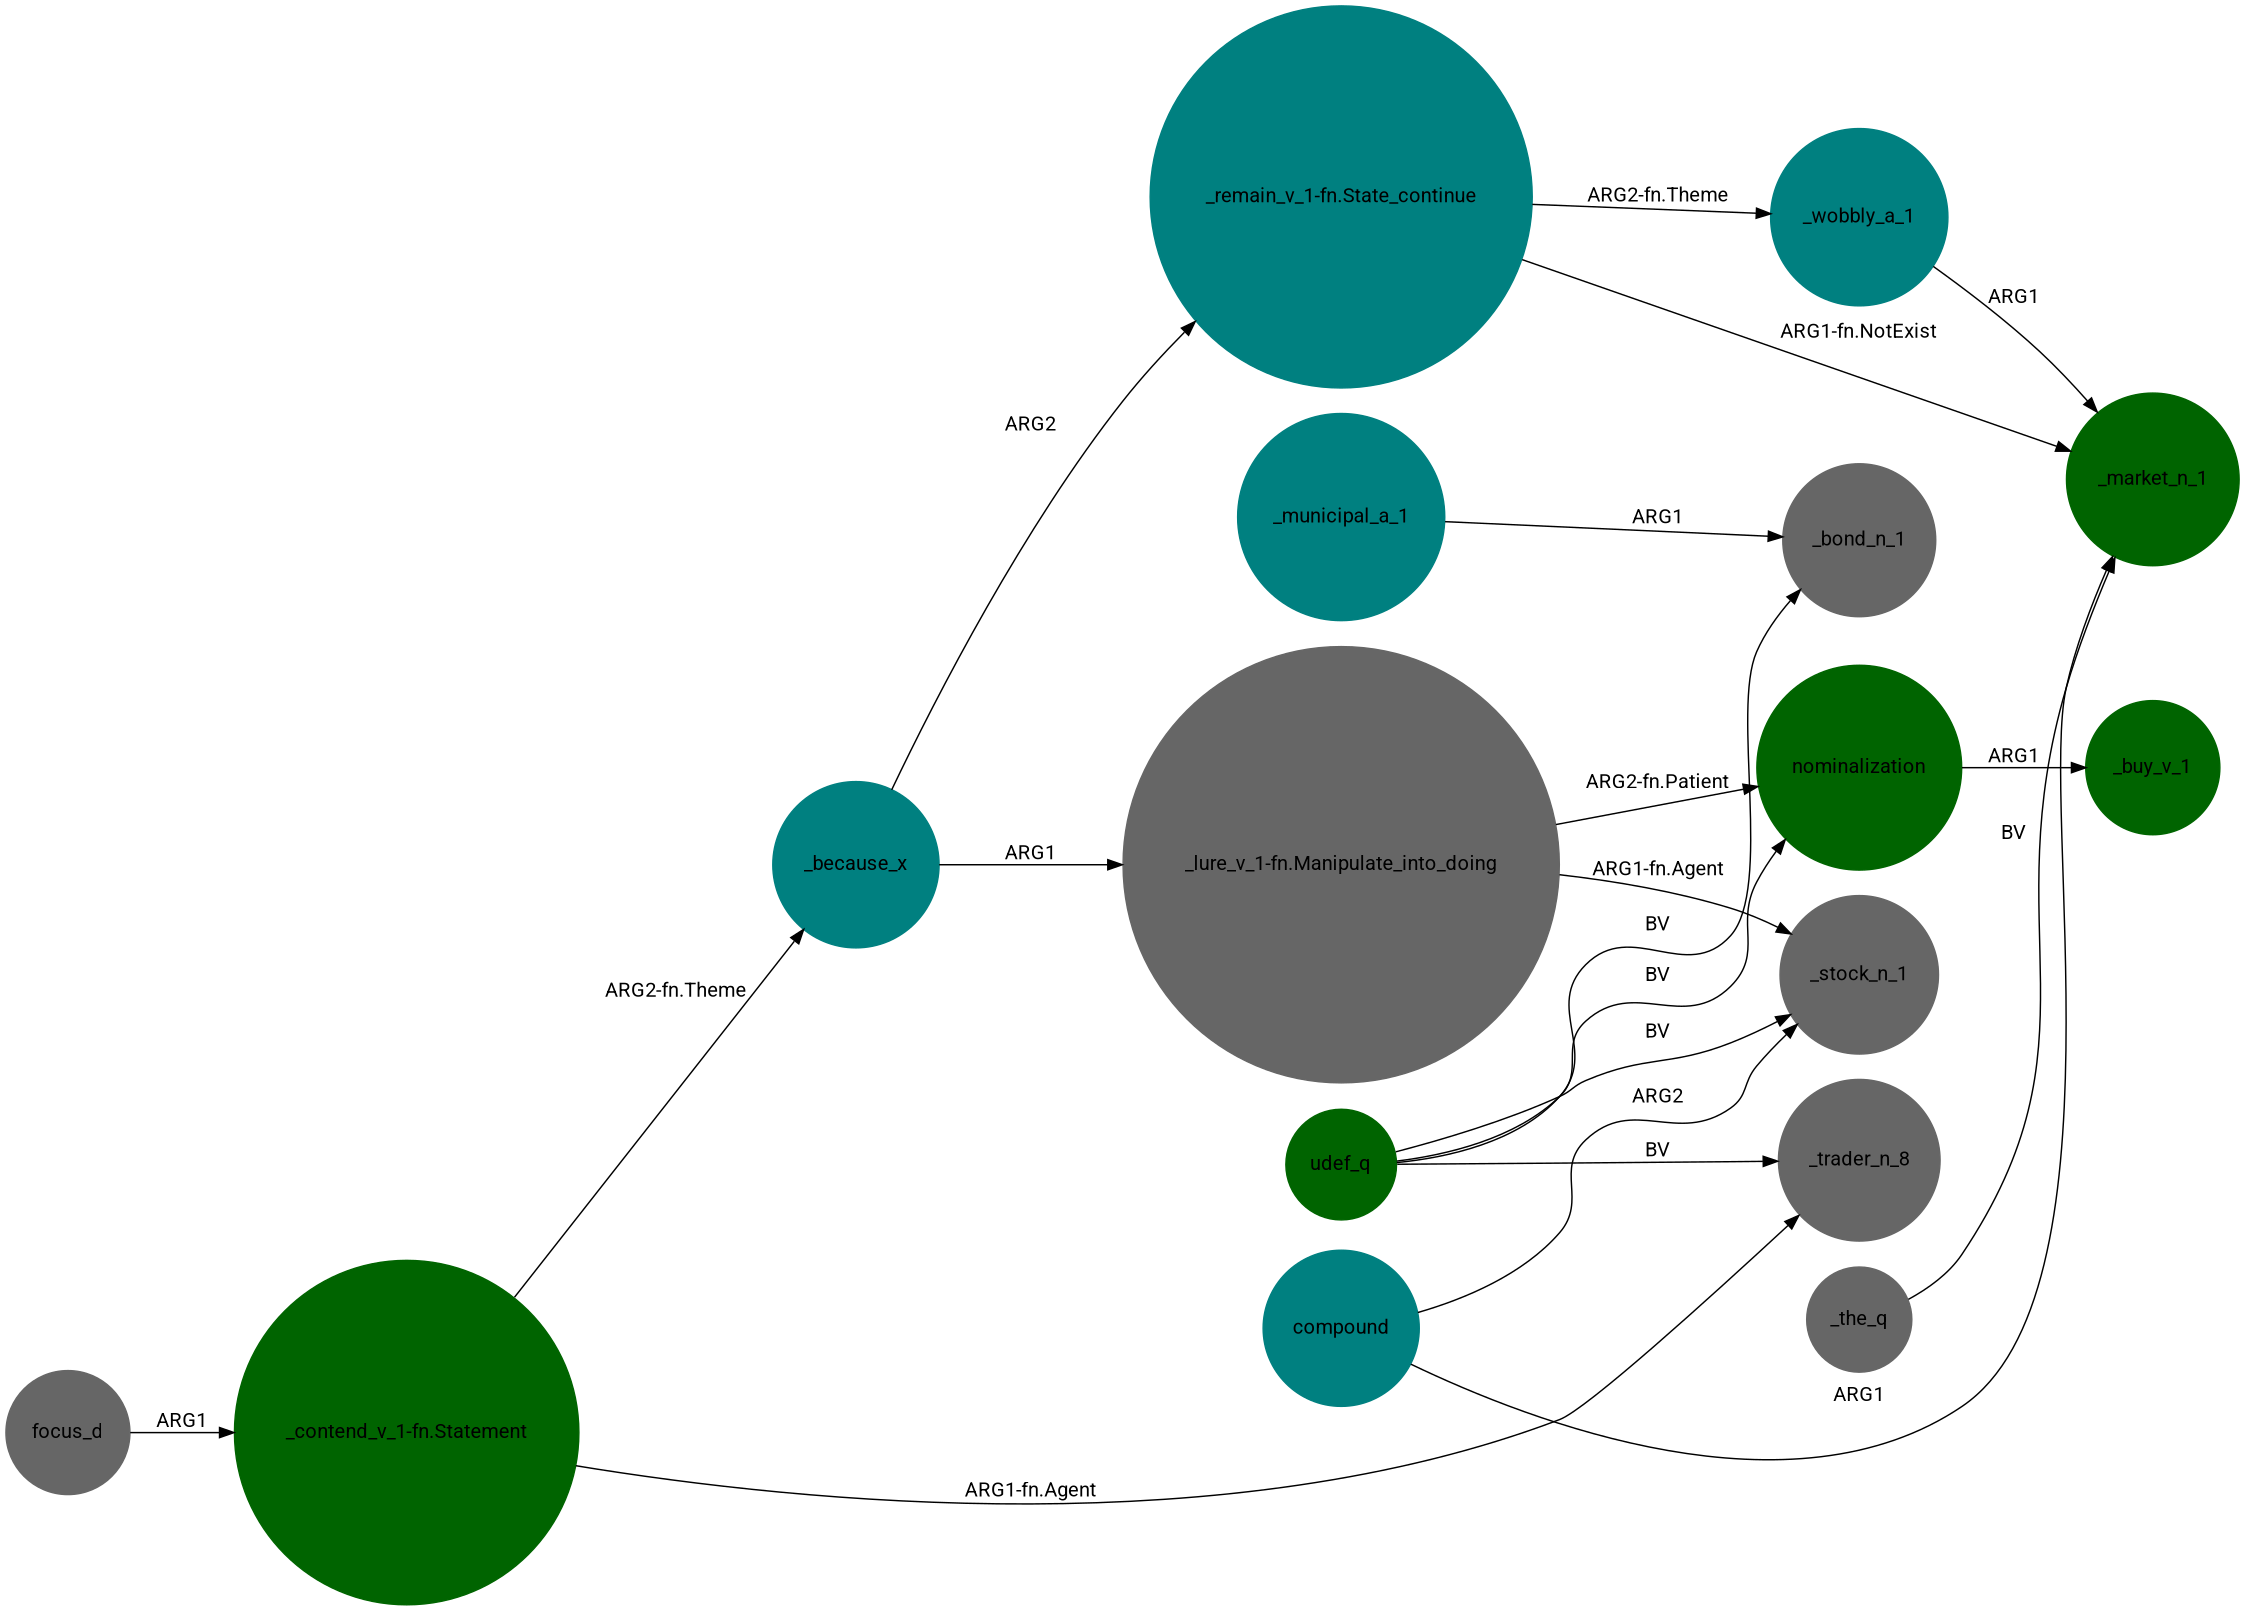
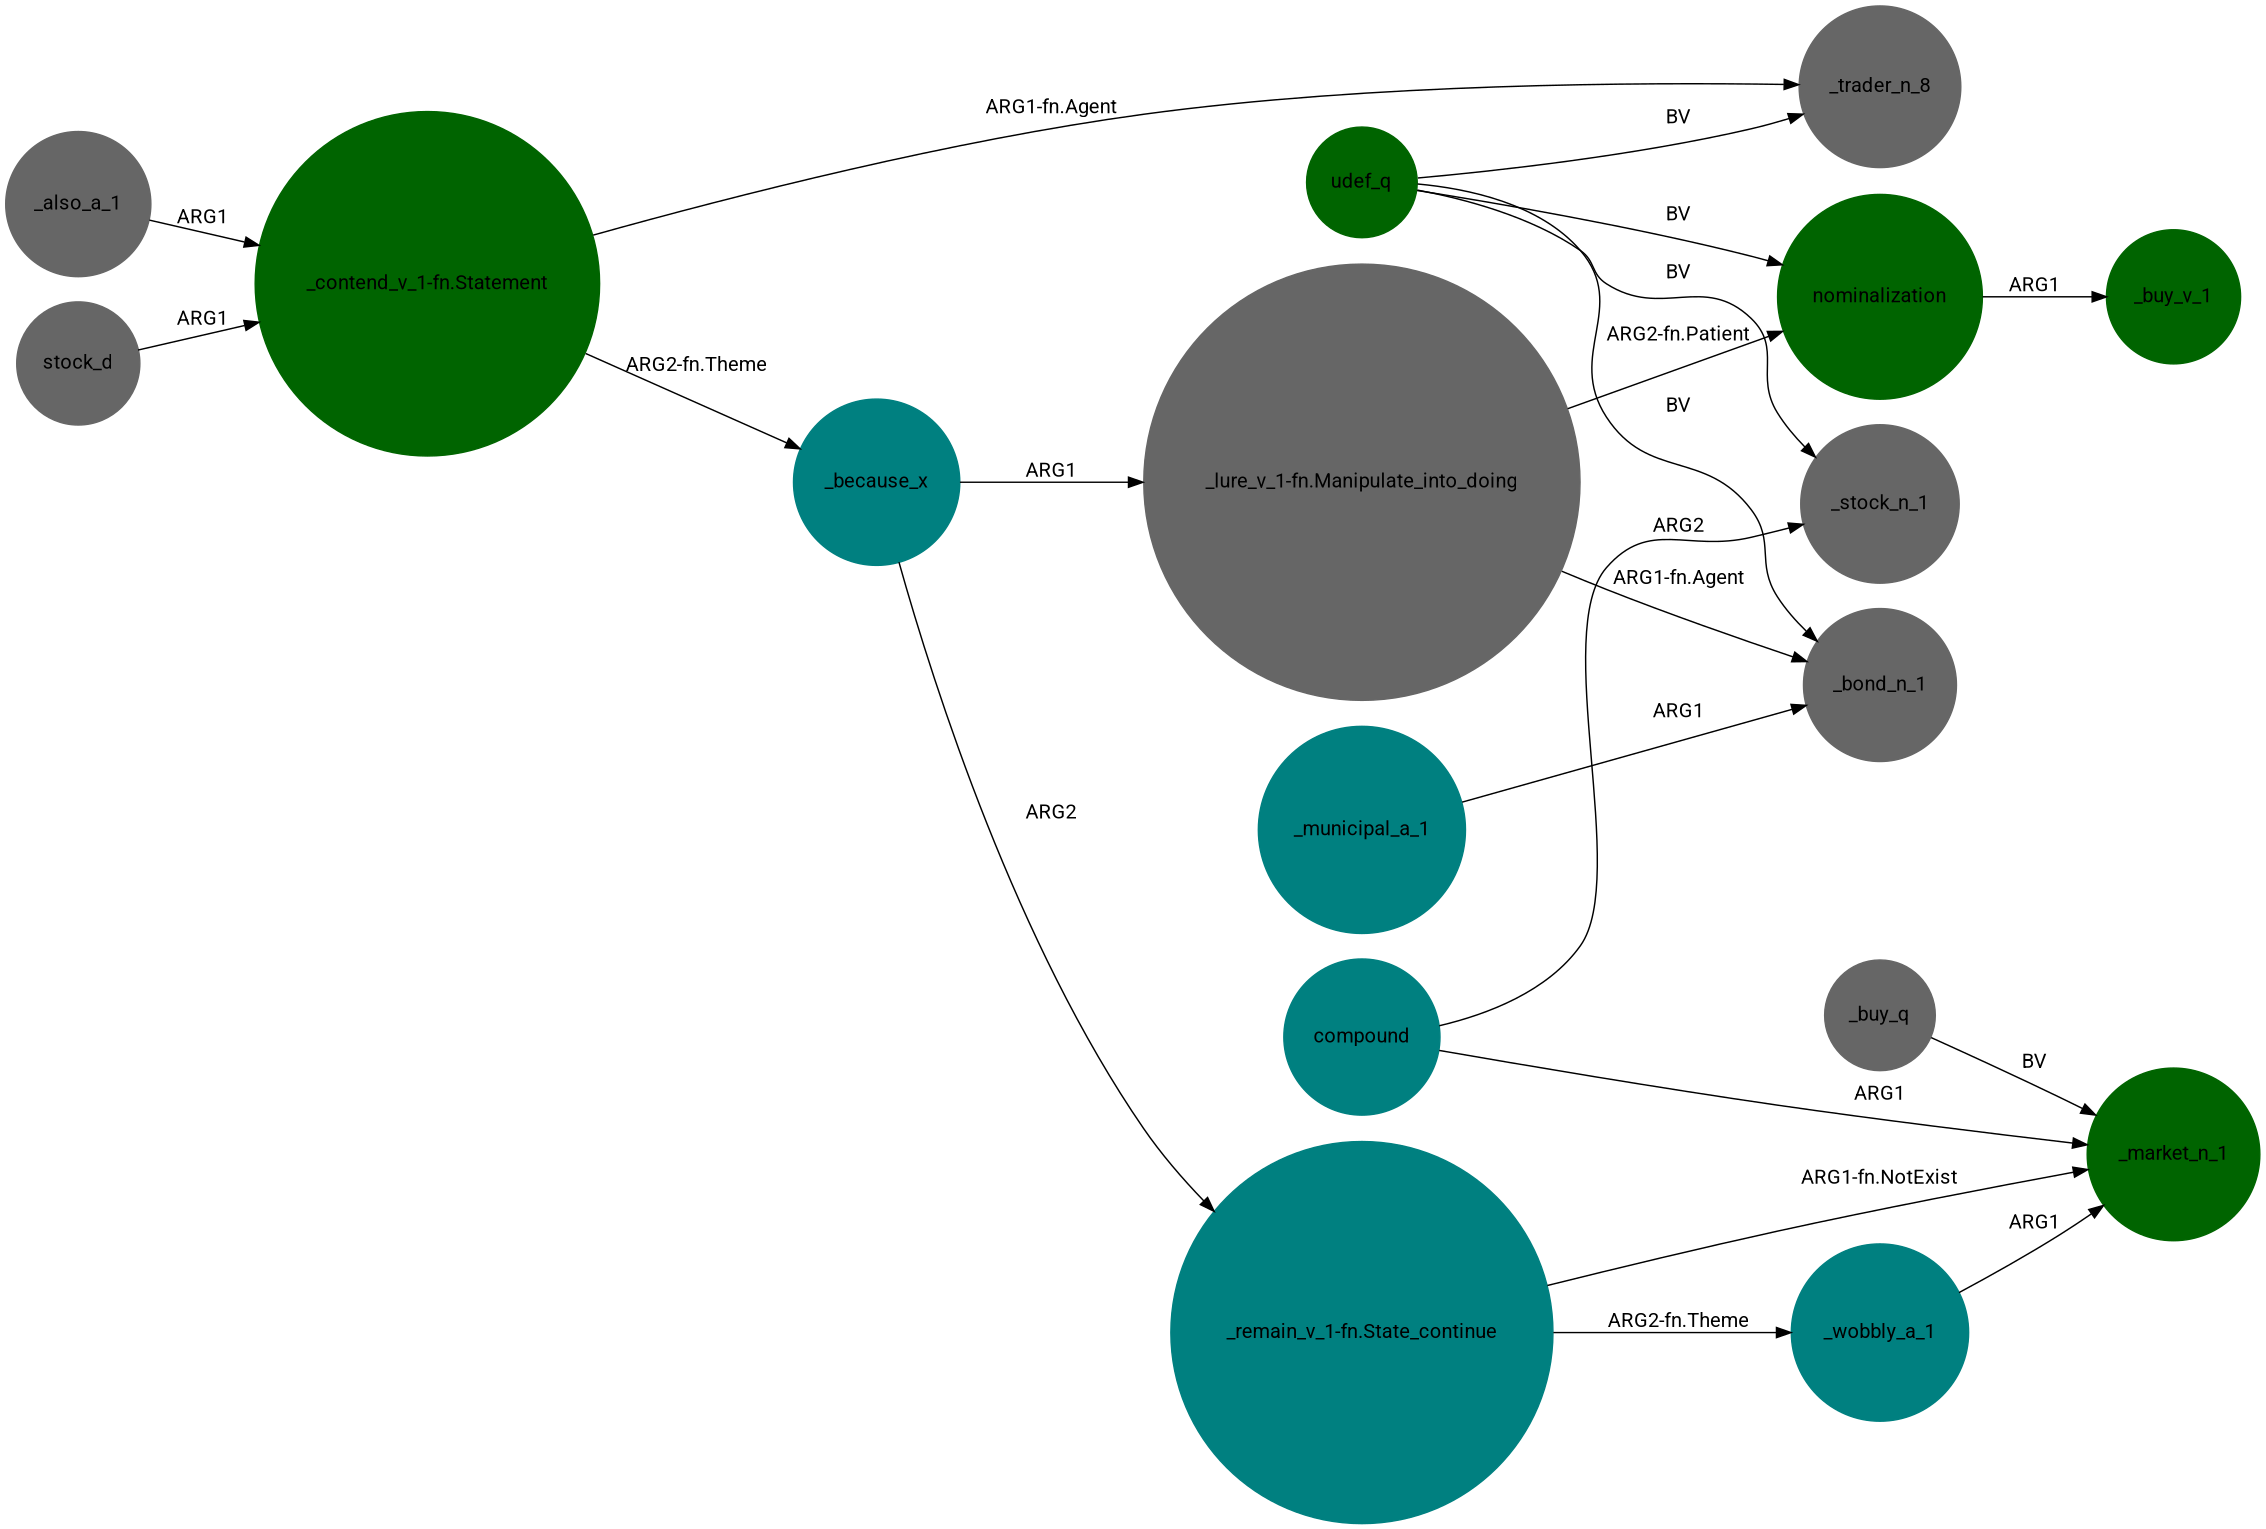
node "_also_a_1": added
edge "_lure_v_1-fn.Manipulate_into_doing" -> "_stock_n_1": now "_lure_v_1-fn.Manipulate_into_doing" -> "_bond_n_1"
node "_the_q": label "_the_q" -> "_buy_q"
node "focus_d": label "focus_d" -> "stock_d"
